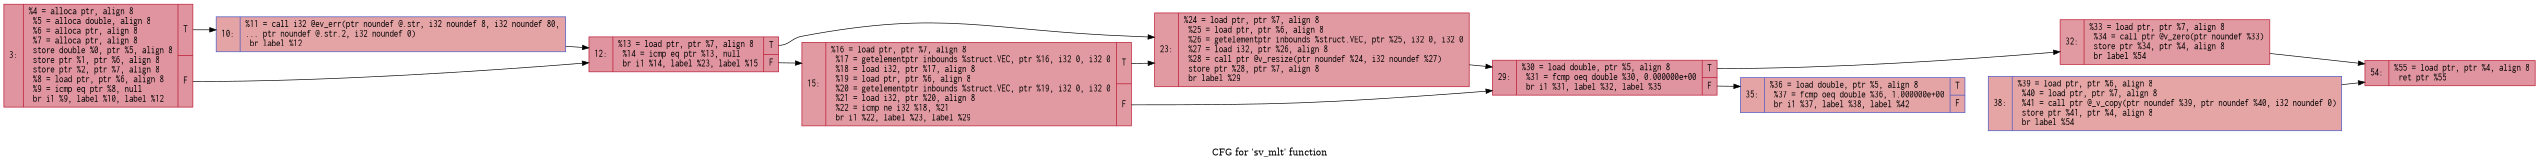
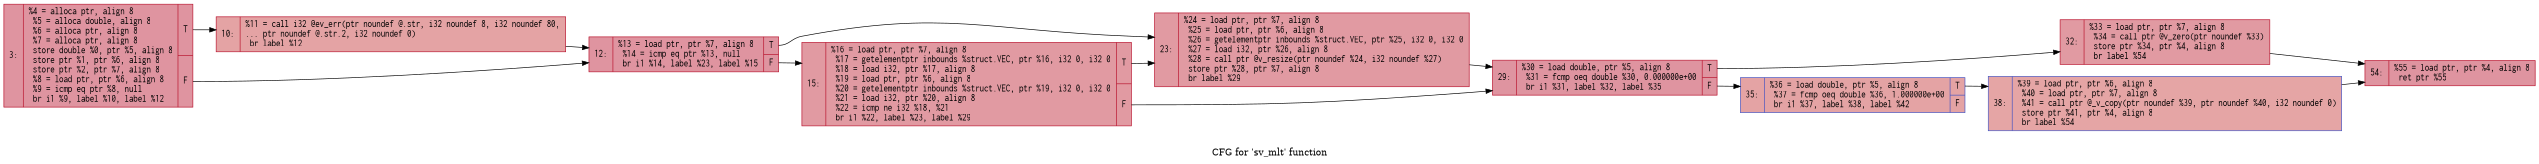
node "10:": color #3d50c3ff -> #b70d28ff
edge "35:" -> "38:": added
